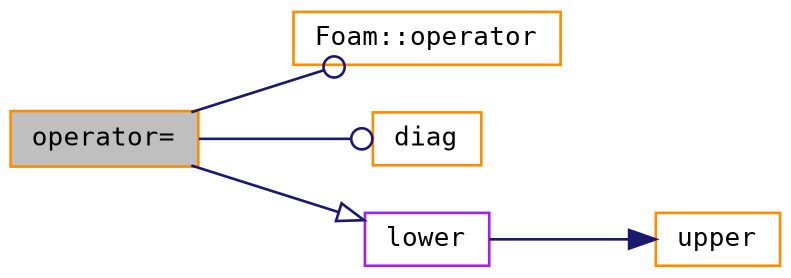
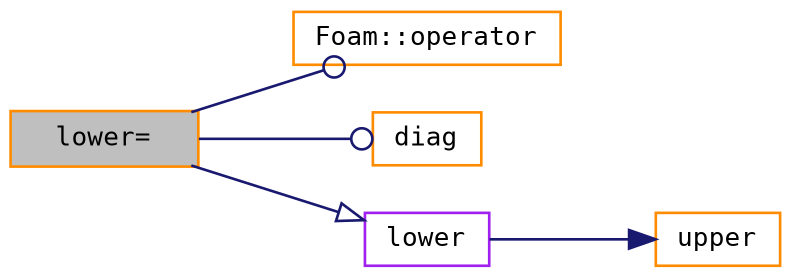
node "operator=": label "operator=" -> "lower="
